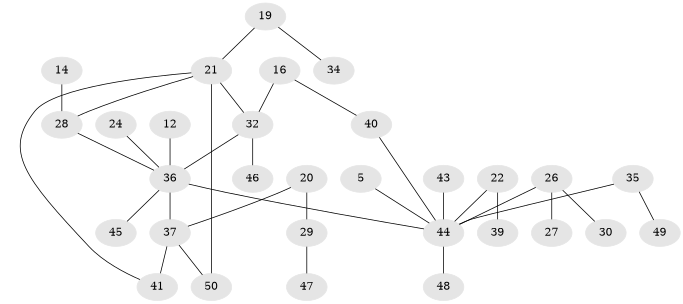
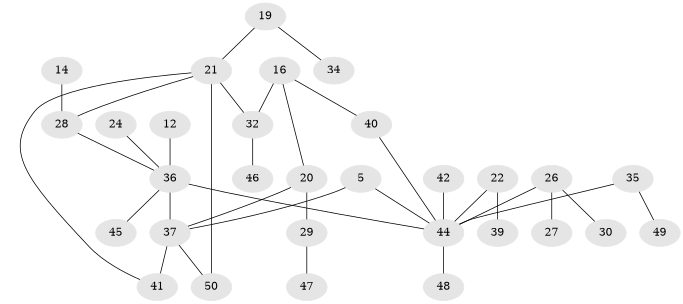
edge "16" -- "20": added
edge "32" -- "36": removed
node "43": label "43" -> "42"
edge "5" -- "37": added
